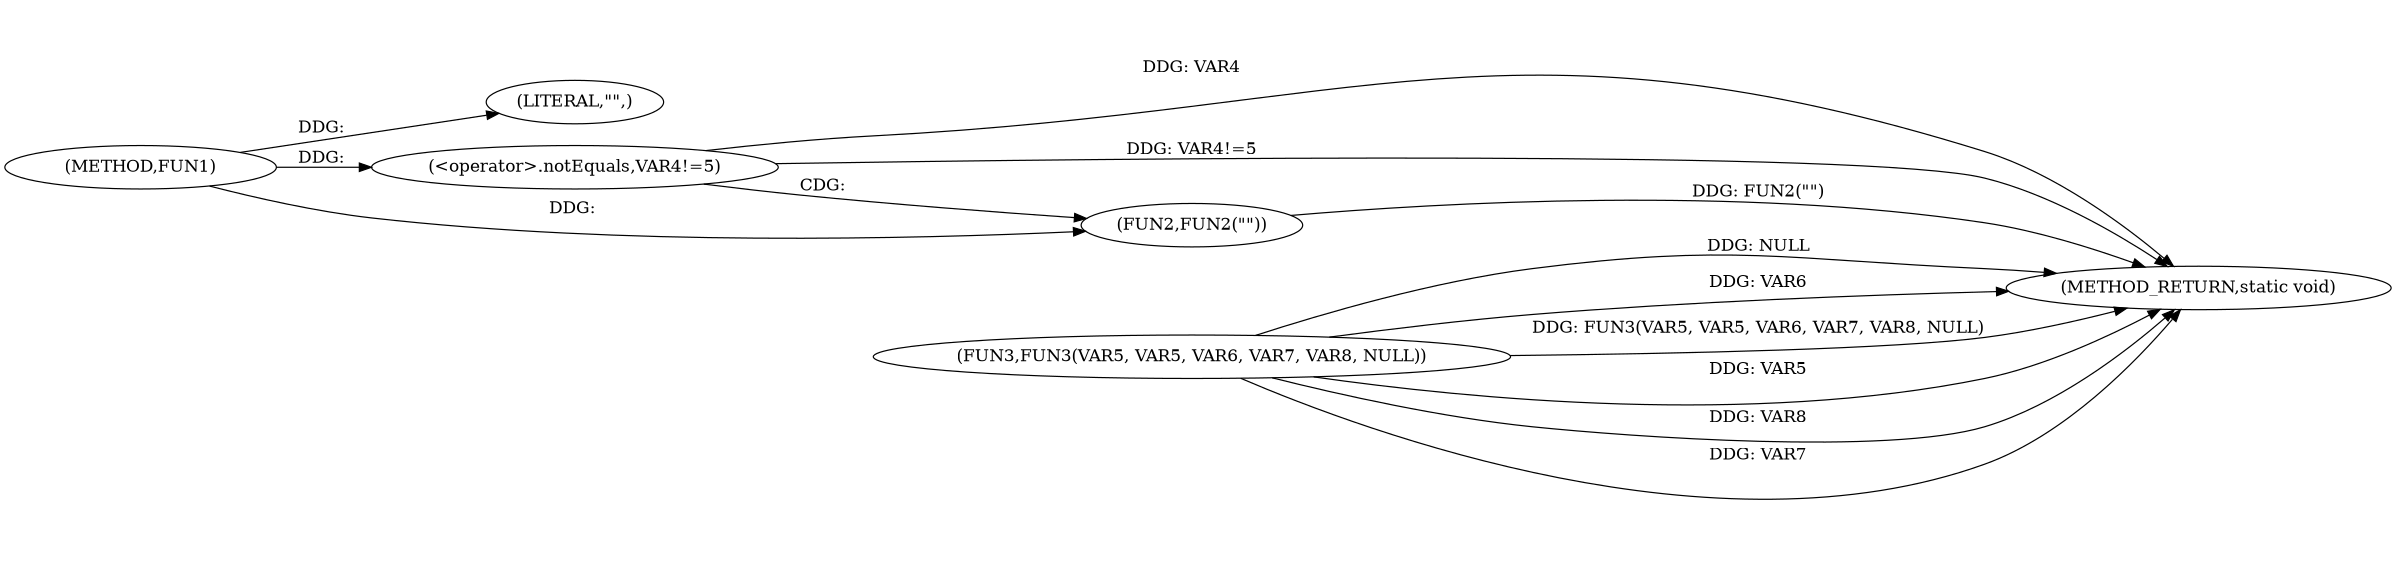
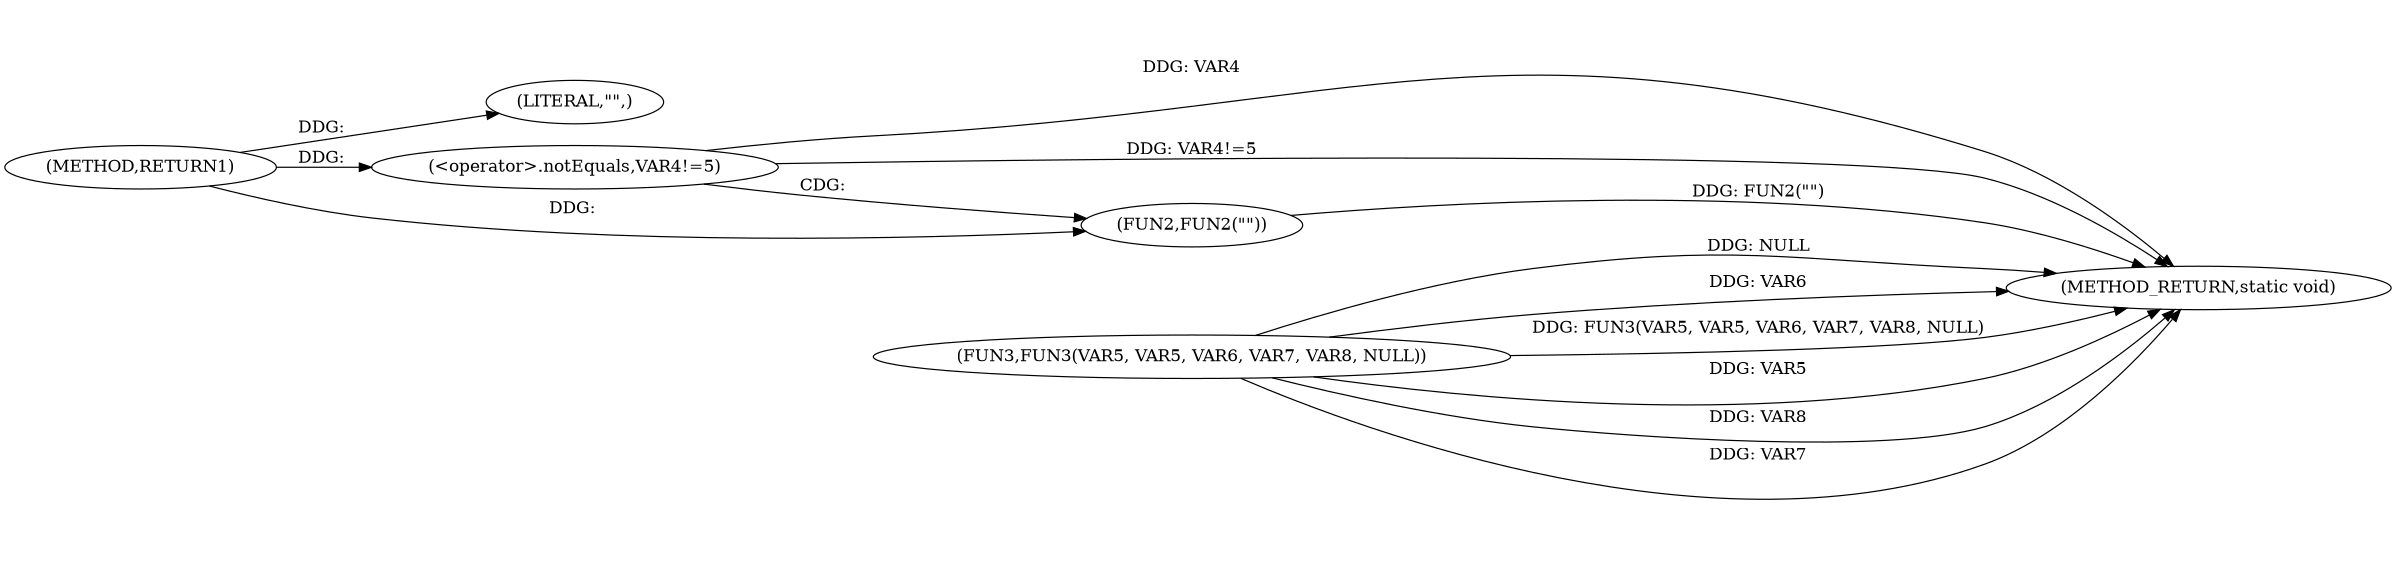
node "(METHOD,FUN1)": label "(METHOD,FUN1)" -> "(METHOD,RETURN1)"
